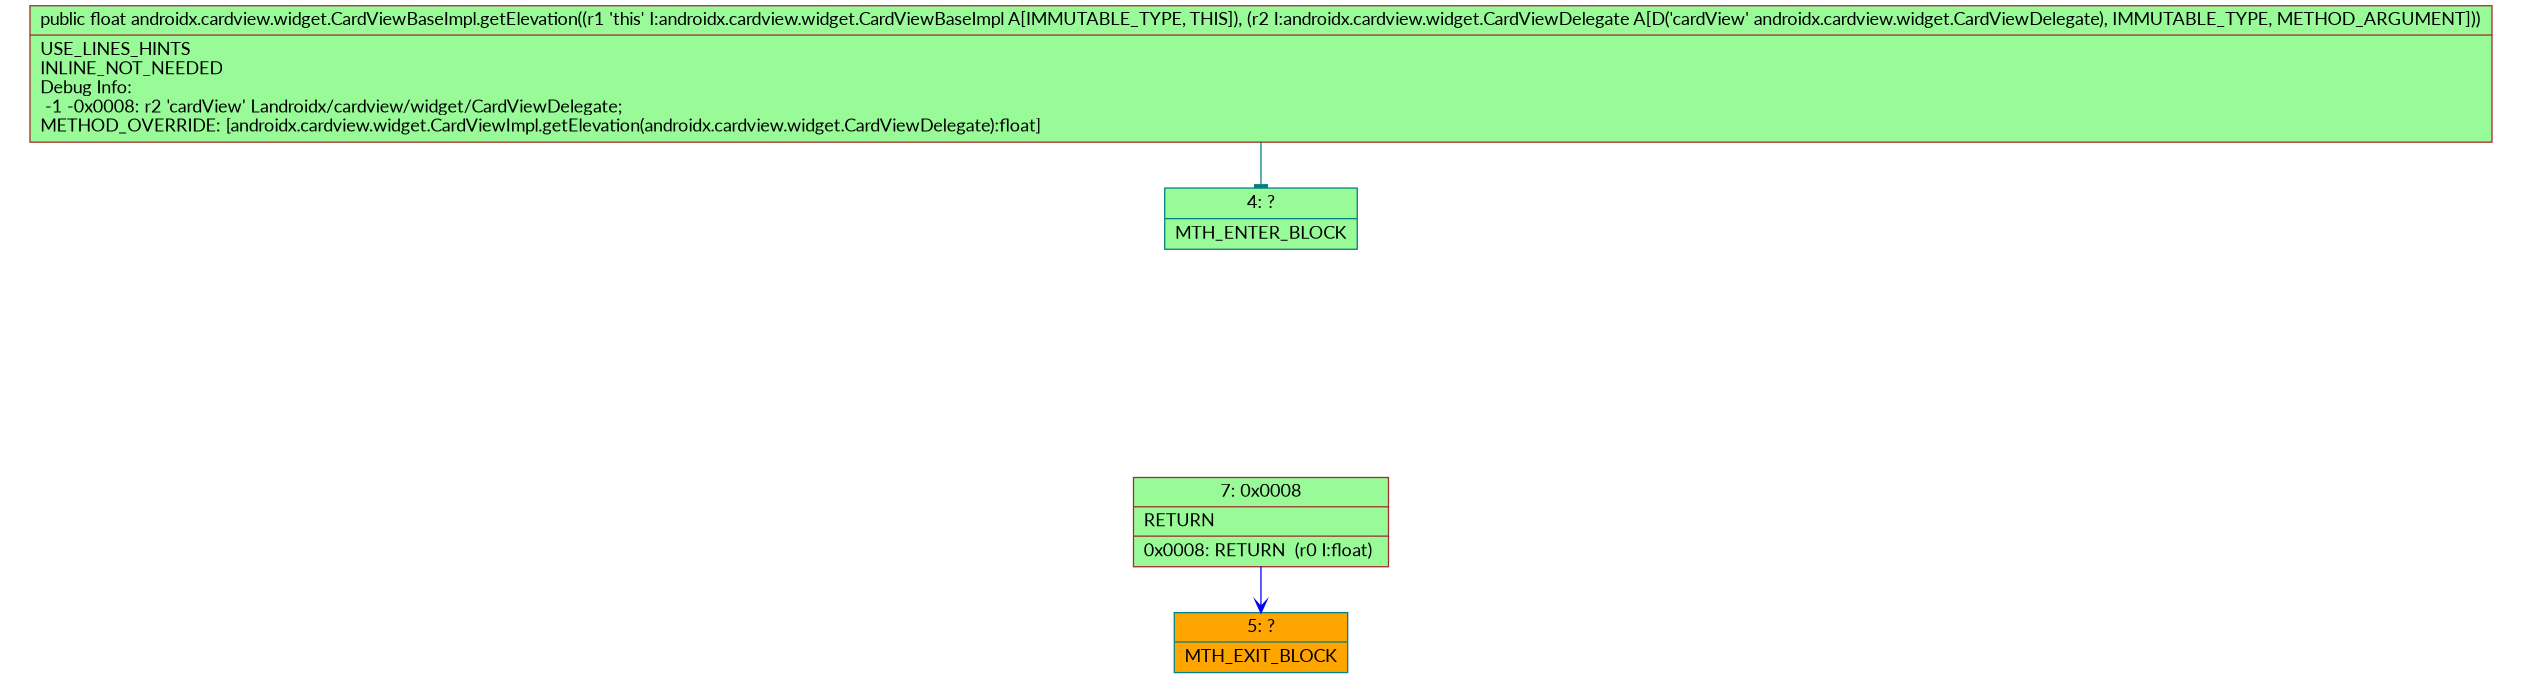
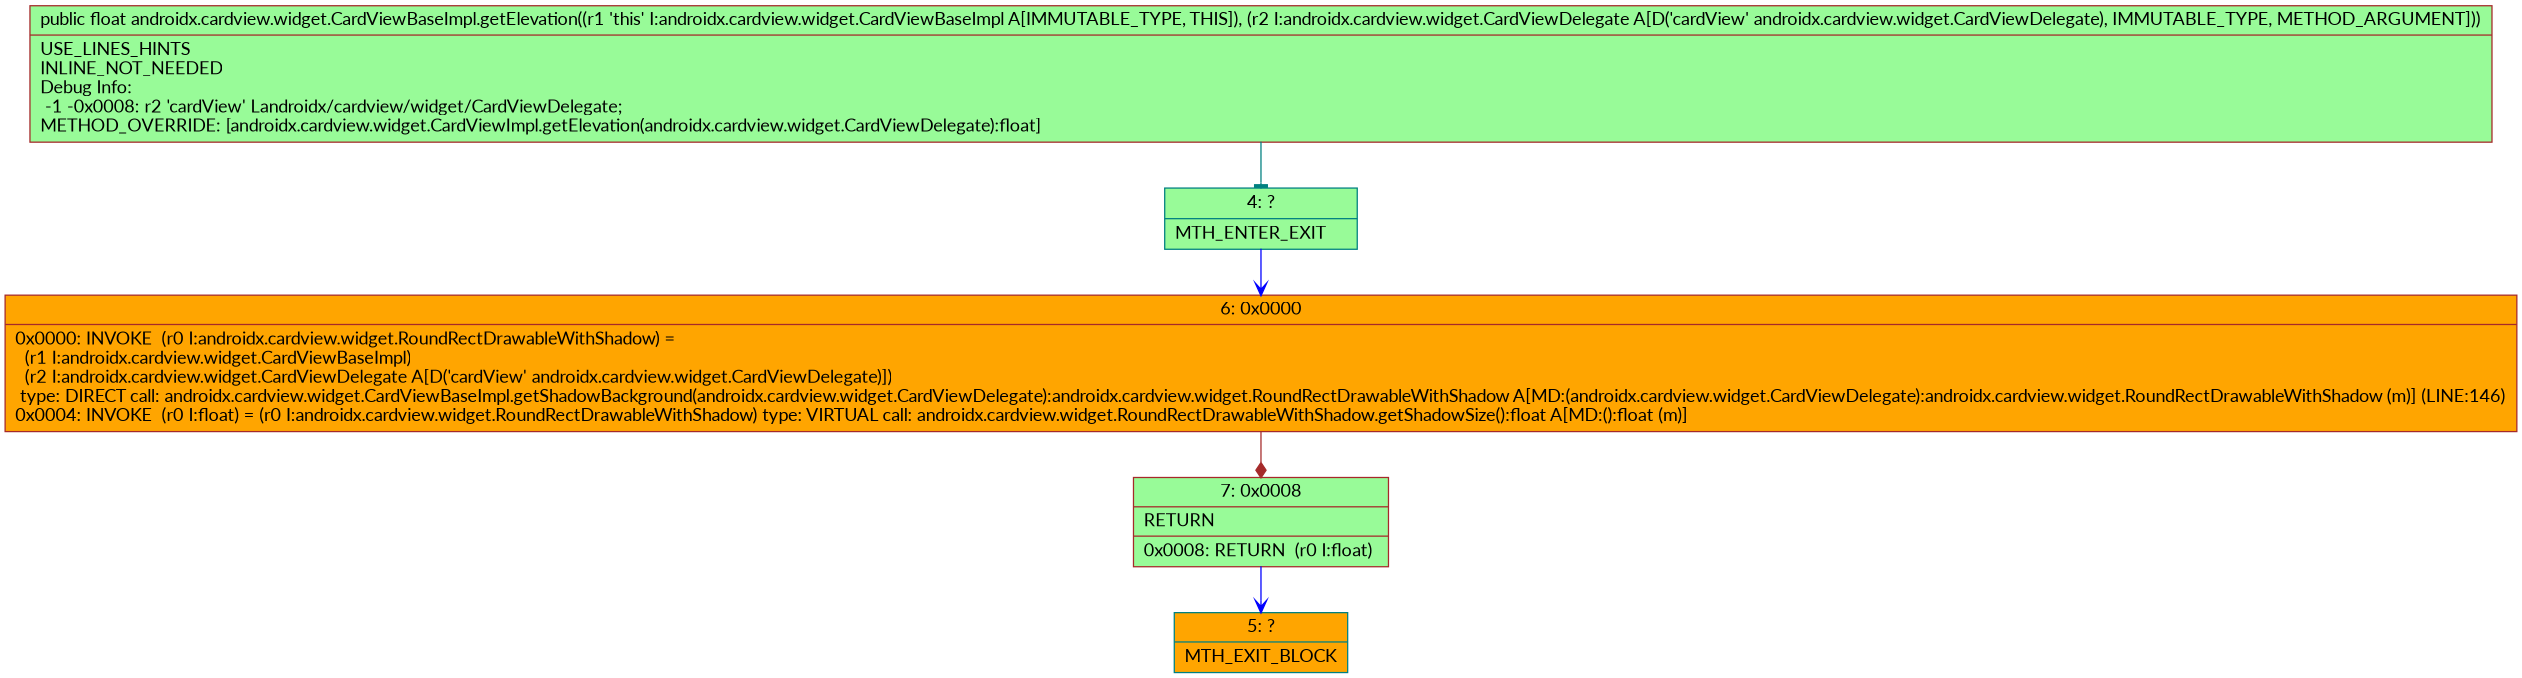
node "4: ?": text "MTH_ENTER_BLOCK" -> "MTH_ENTER_EXIT"
node "6: 0x0000": added
